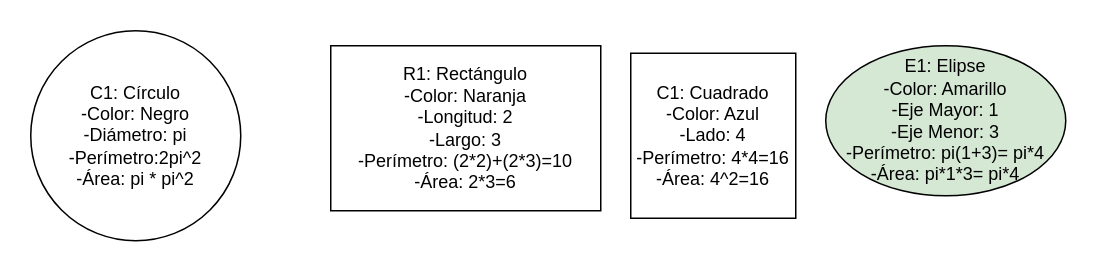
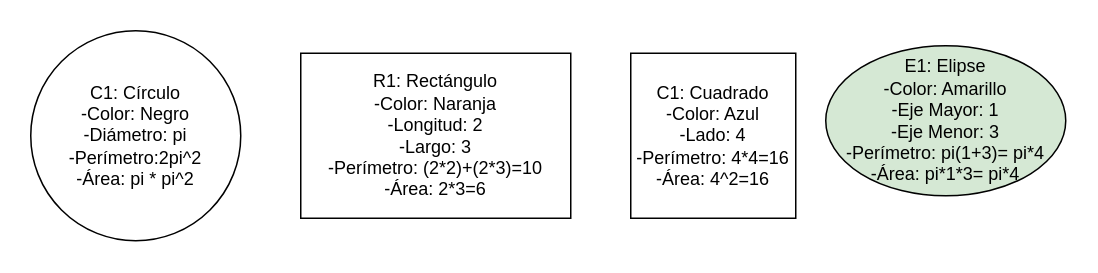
node "R1: Rectángulo -Color: Naranja -Longitud: 2 -Largo: 3 -Perímetro: (2*2)+(2*3)=10 -Área: 2*3=6": moved (466, 128) -> (436, 136)
